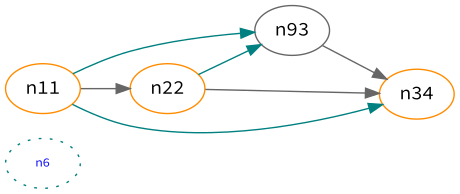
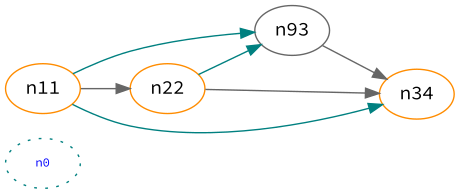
node "n6": label "n6" -> "n0"
